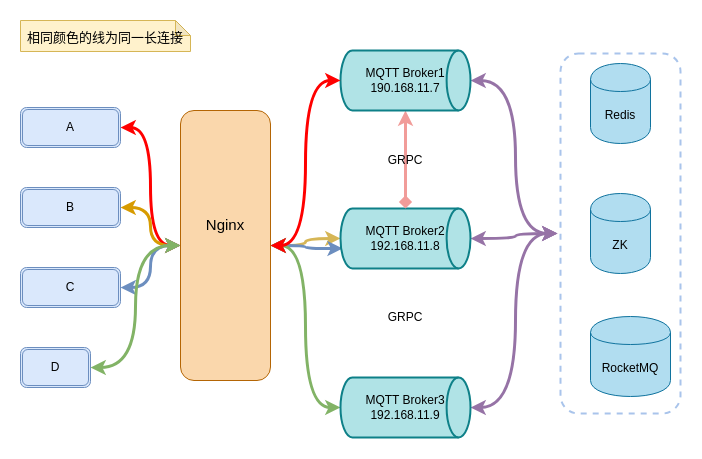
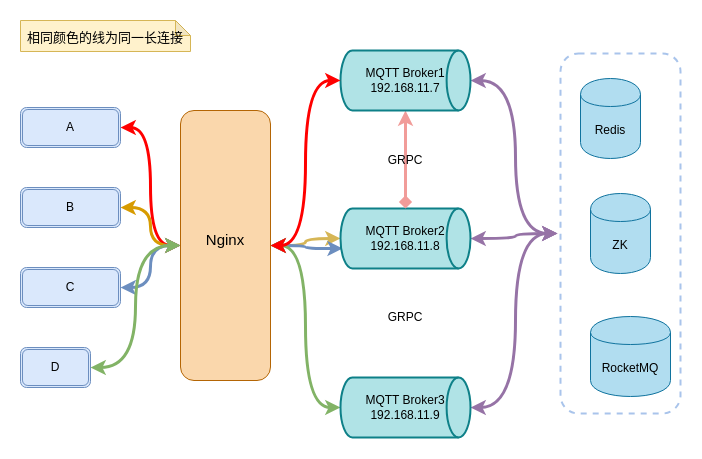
node "MQTT Broker1 190.168.11.7": label "MQTT Broker1 190.168.11.7" -> "MQTT Broker1 192.168.11.7"
node "Redis": moved (621, 104) -> (611, 119)
node "Nginx": moved (226, 224) -> (226, 239)
